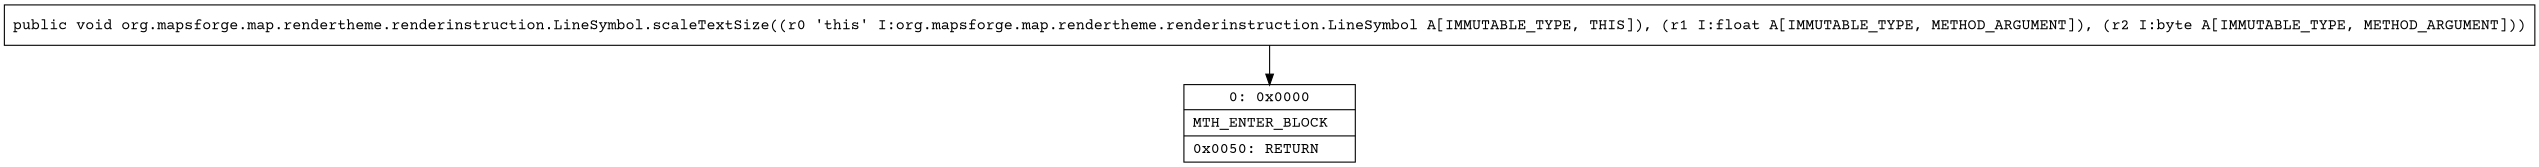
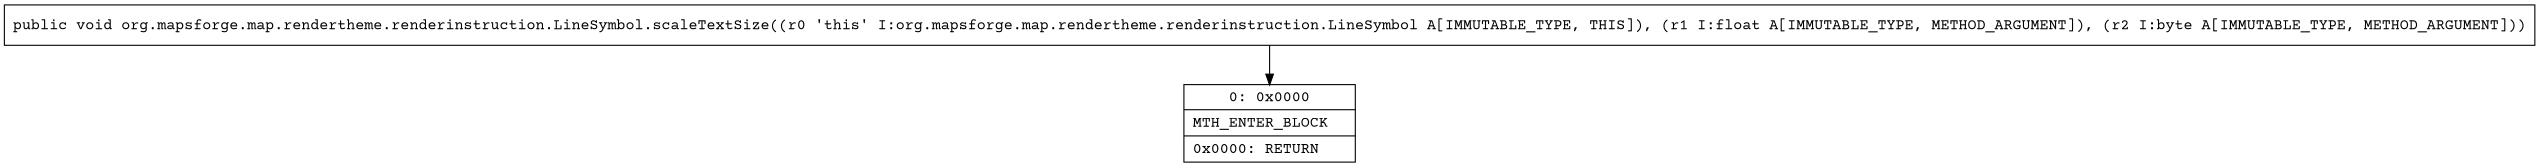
node "0: 0x0000": text "0x0050: RETURN" -> "0x0000: RETURN"
